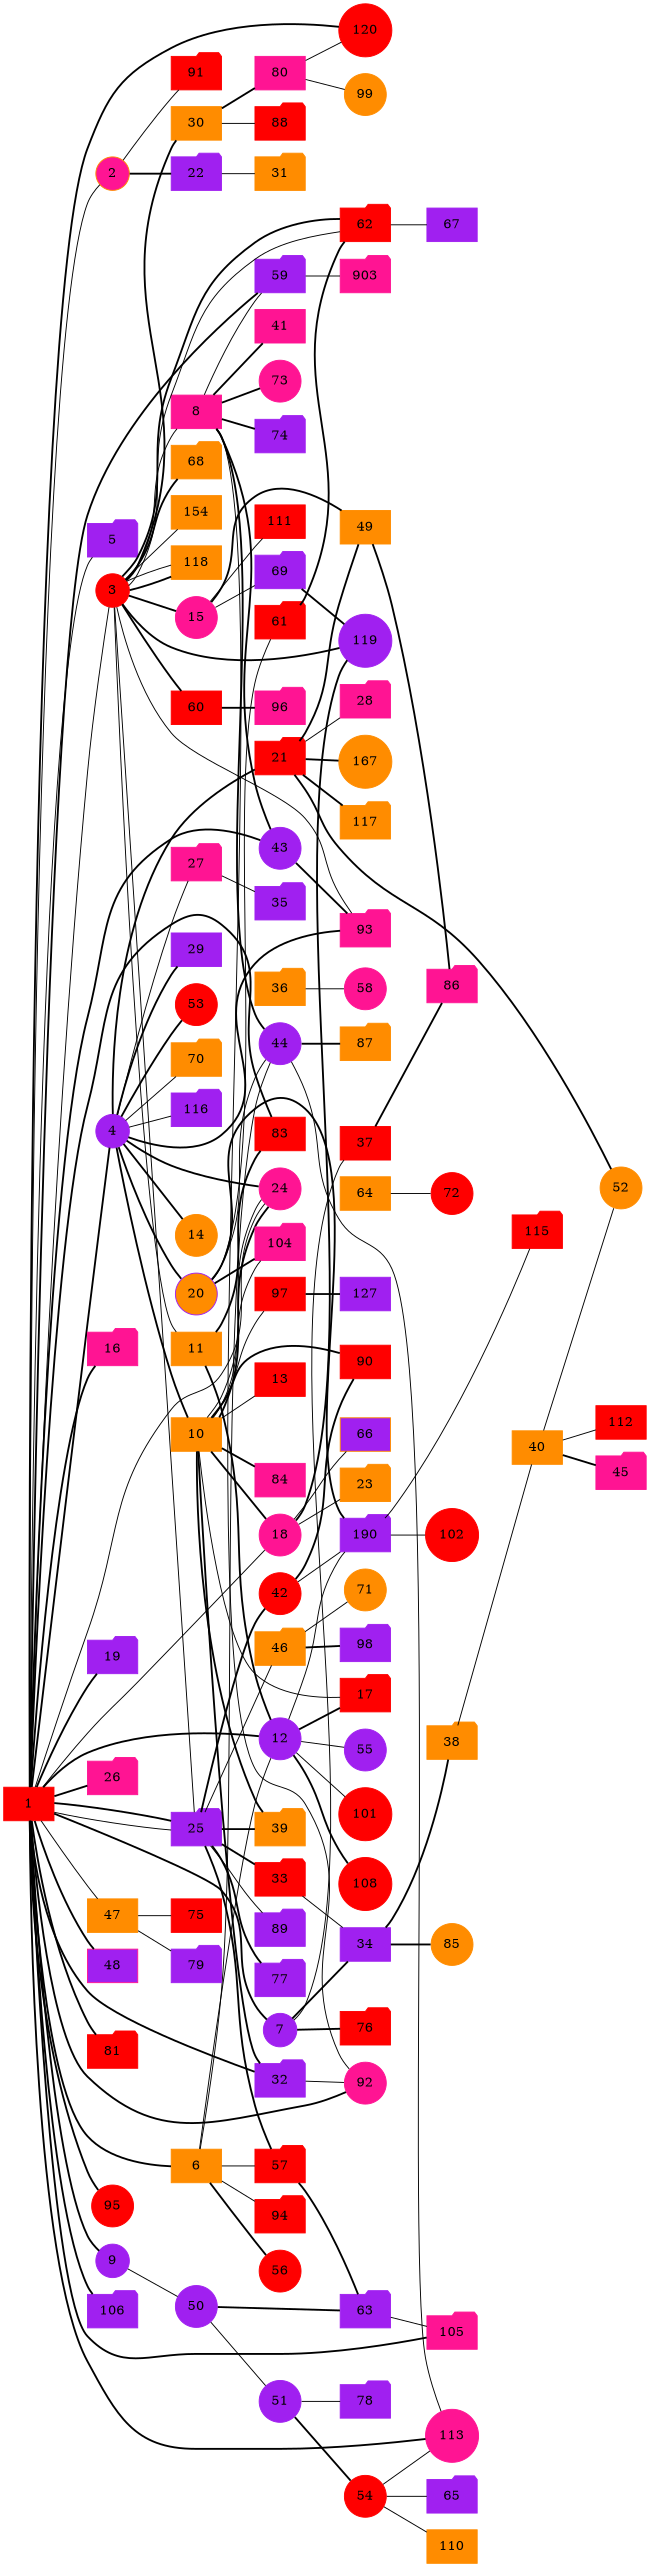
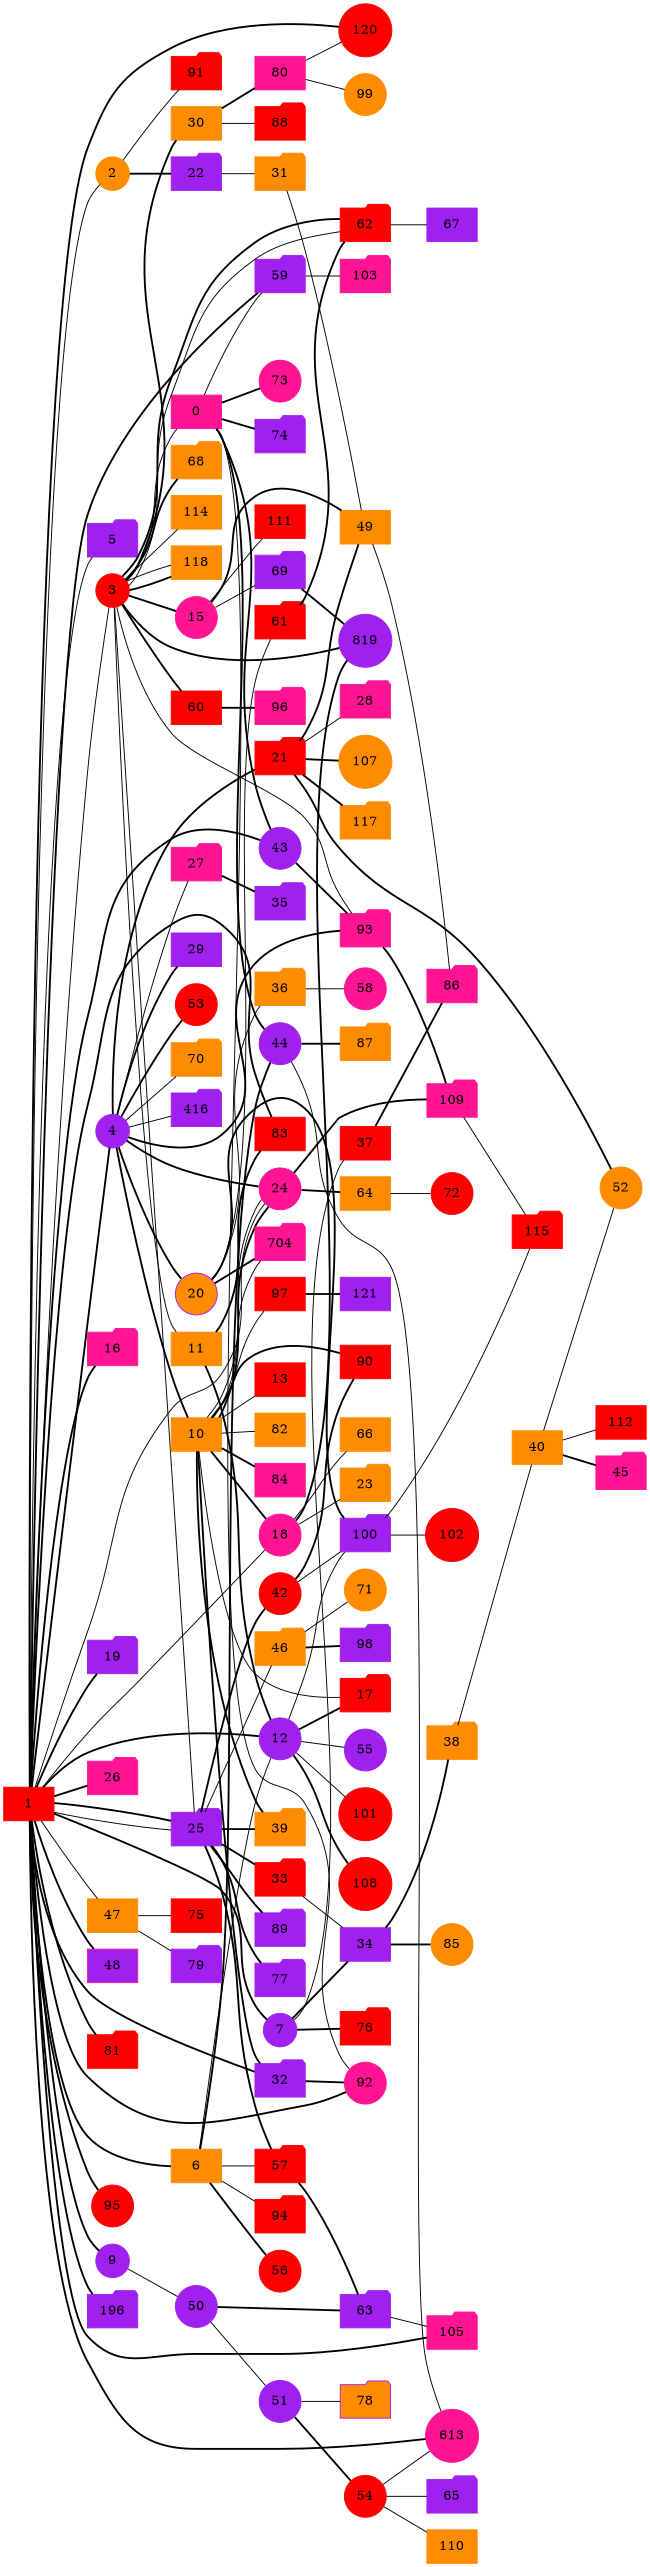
node "2": fillcolor deeppink -> darkorange
node "903": label "903" -> "103"
node "41": removed
edge "31" -- "49": added
node "8": label "8" -> "0"
node "154": label "154" -> "114"
node "119": label "119" -> "819"
edge "49" -- "86": style bold -> solid
node "167": label "167" -> "107"
edge "27" -- "35": style solid -> bold
node "109": added
node "116": label "116" -> "416"
edge "44" -- "20": now "36" -- "20"
edge "24" -- "64": added
node "14": removed
node "104": label "104" -> "704"
node "127": label "127" -> "121"
node "82": added
node "66": fillcolor purple -> darkorange
node "190": label "190" -> "100"
edge "44" -- "6": style solid -> bold
edge "25" -- "89": style solid -> bold
edge "32" -- "92": style solid -> bold
node "106": label "106" -> "196"
node "78": fillcolor purple -> darkorange
node "113": label "113" -> "613"
